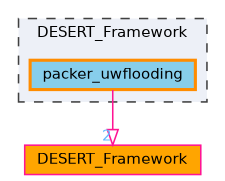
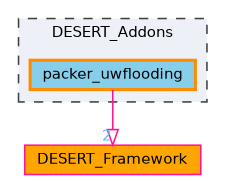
cluster "DESERT_Framework": label "DESERT_Framework" -> "DESERT_Addons"
